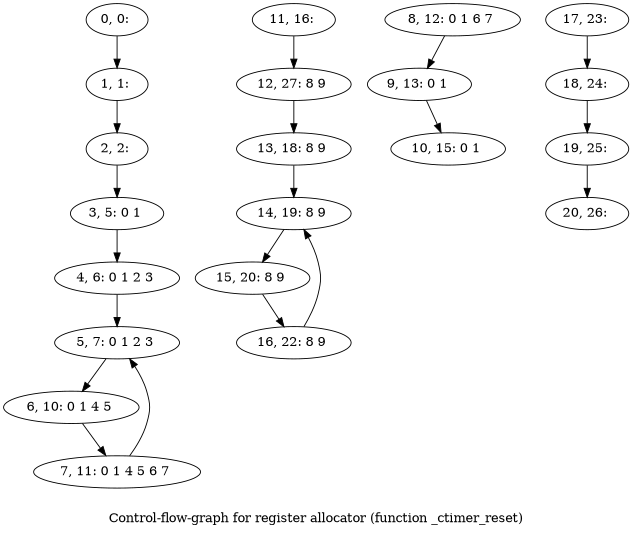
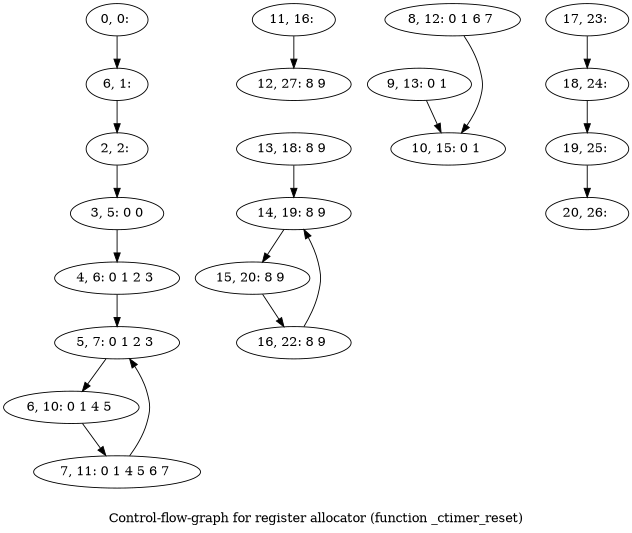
edge "8, 12: 0 1 6 7" -> "9, 13: 0 1": now "8, 12: 0 1 6 7" -> "10, 15: 0 1"
node "1, 1:": label "1, 1:" -> "6, 1:"
edge "12, 27: 8 9" -> "13, 18: 8 9": removed
node "3, 5: 0 1": label "3, 5: 0 1" -> "3, 5: 0 0"
